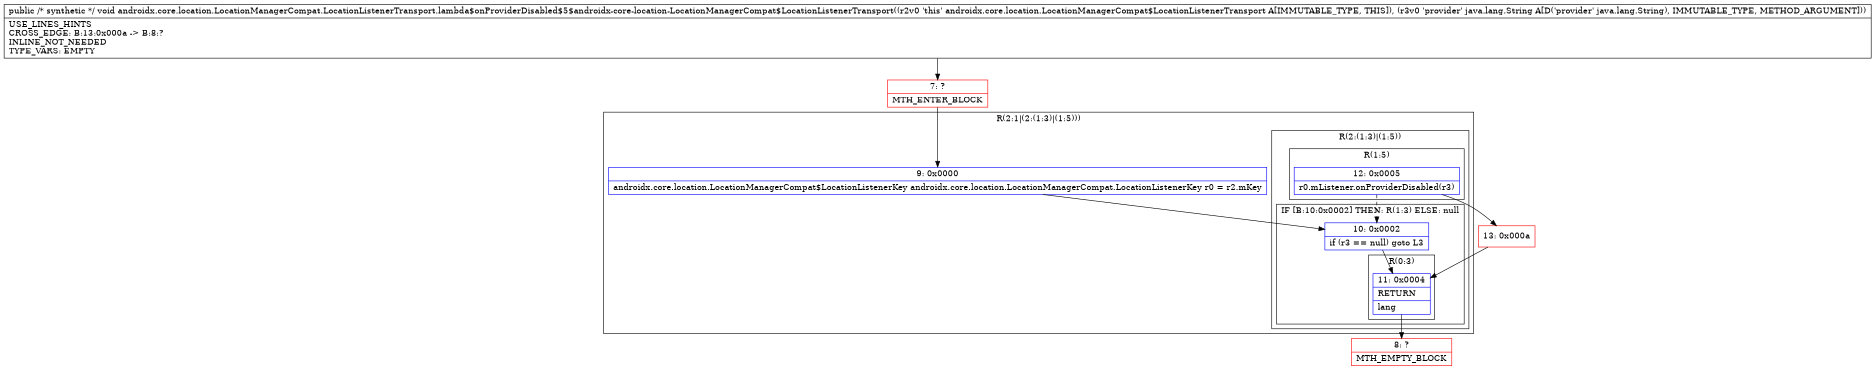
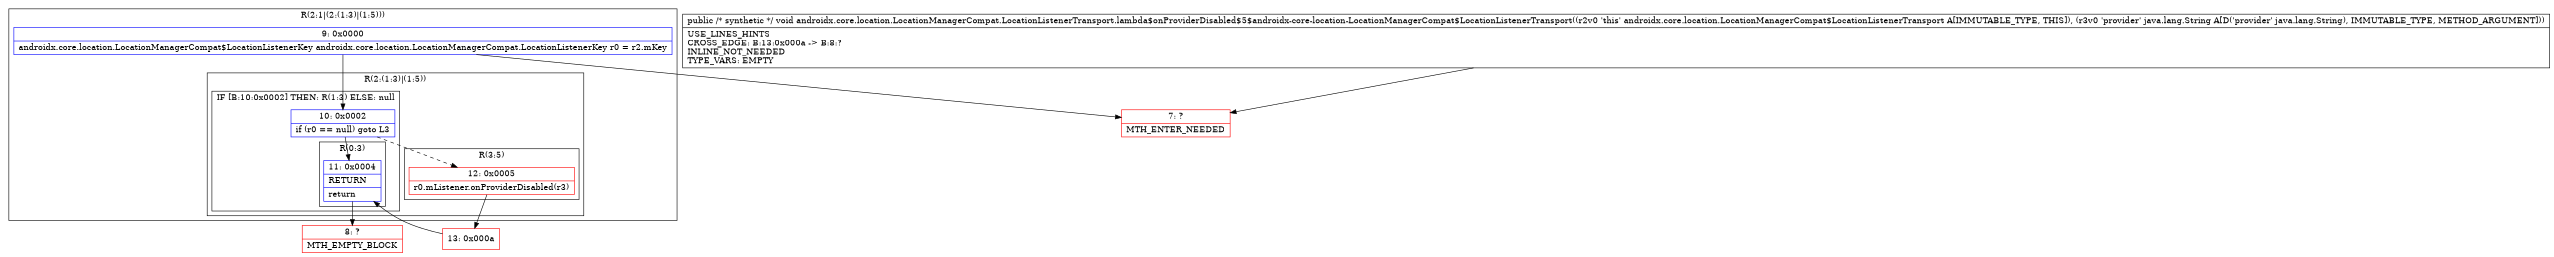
node "7: ?": text "MTH_ENTER_BLOCK" -> "MTH_ENTER_NEEDED"
edge "7: ?" -> "9: 0x0000": reversed
cluster "R(1:5)": label "R(1:5)" -> "R(3:5)"
node "12: 0x0005": color blue -> red
edge "12: 0x0005" -> "10: 0x0002": reversed
node "10: 0x0002": text "if (r3 == null) goto L3" -> "if (r0 == null) goto L3"
node "11: 0x0004": text "lang" -> "return"
